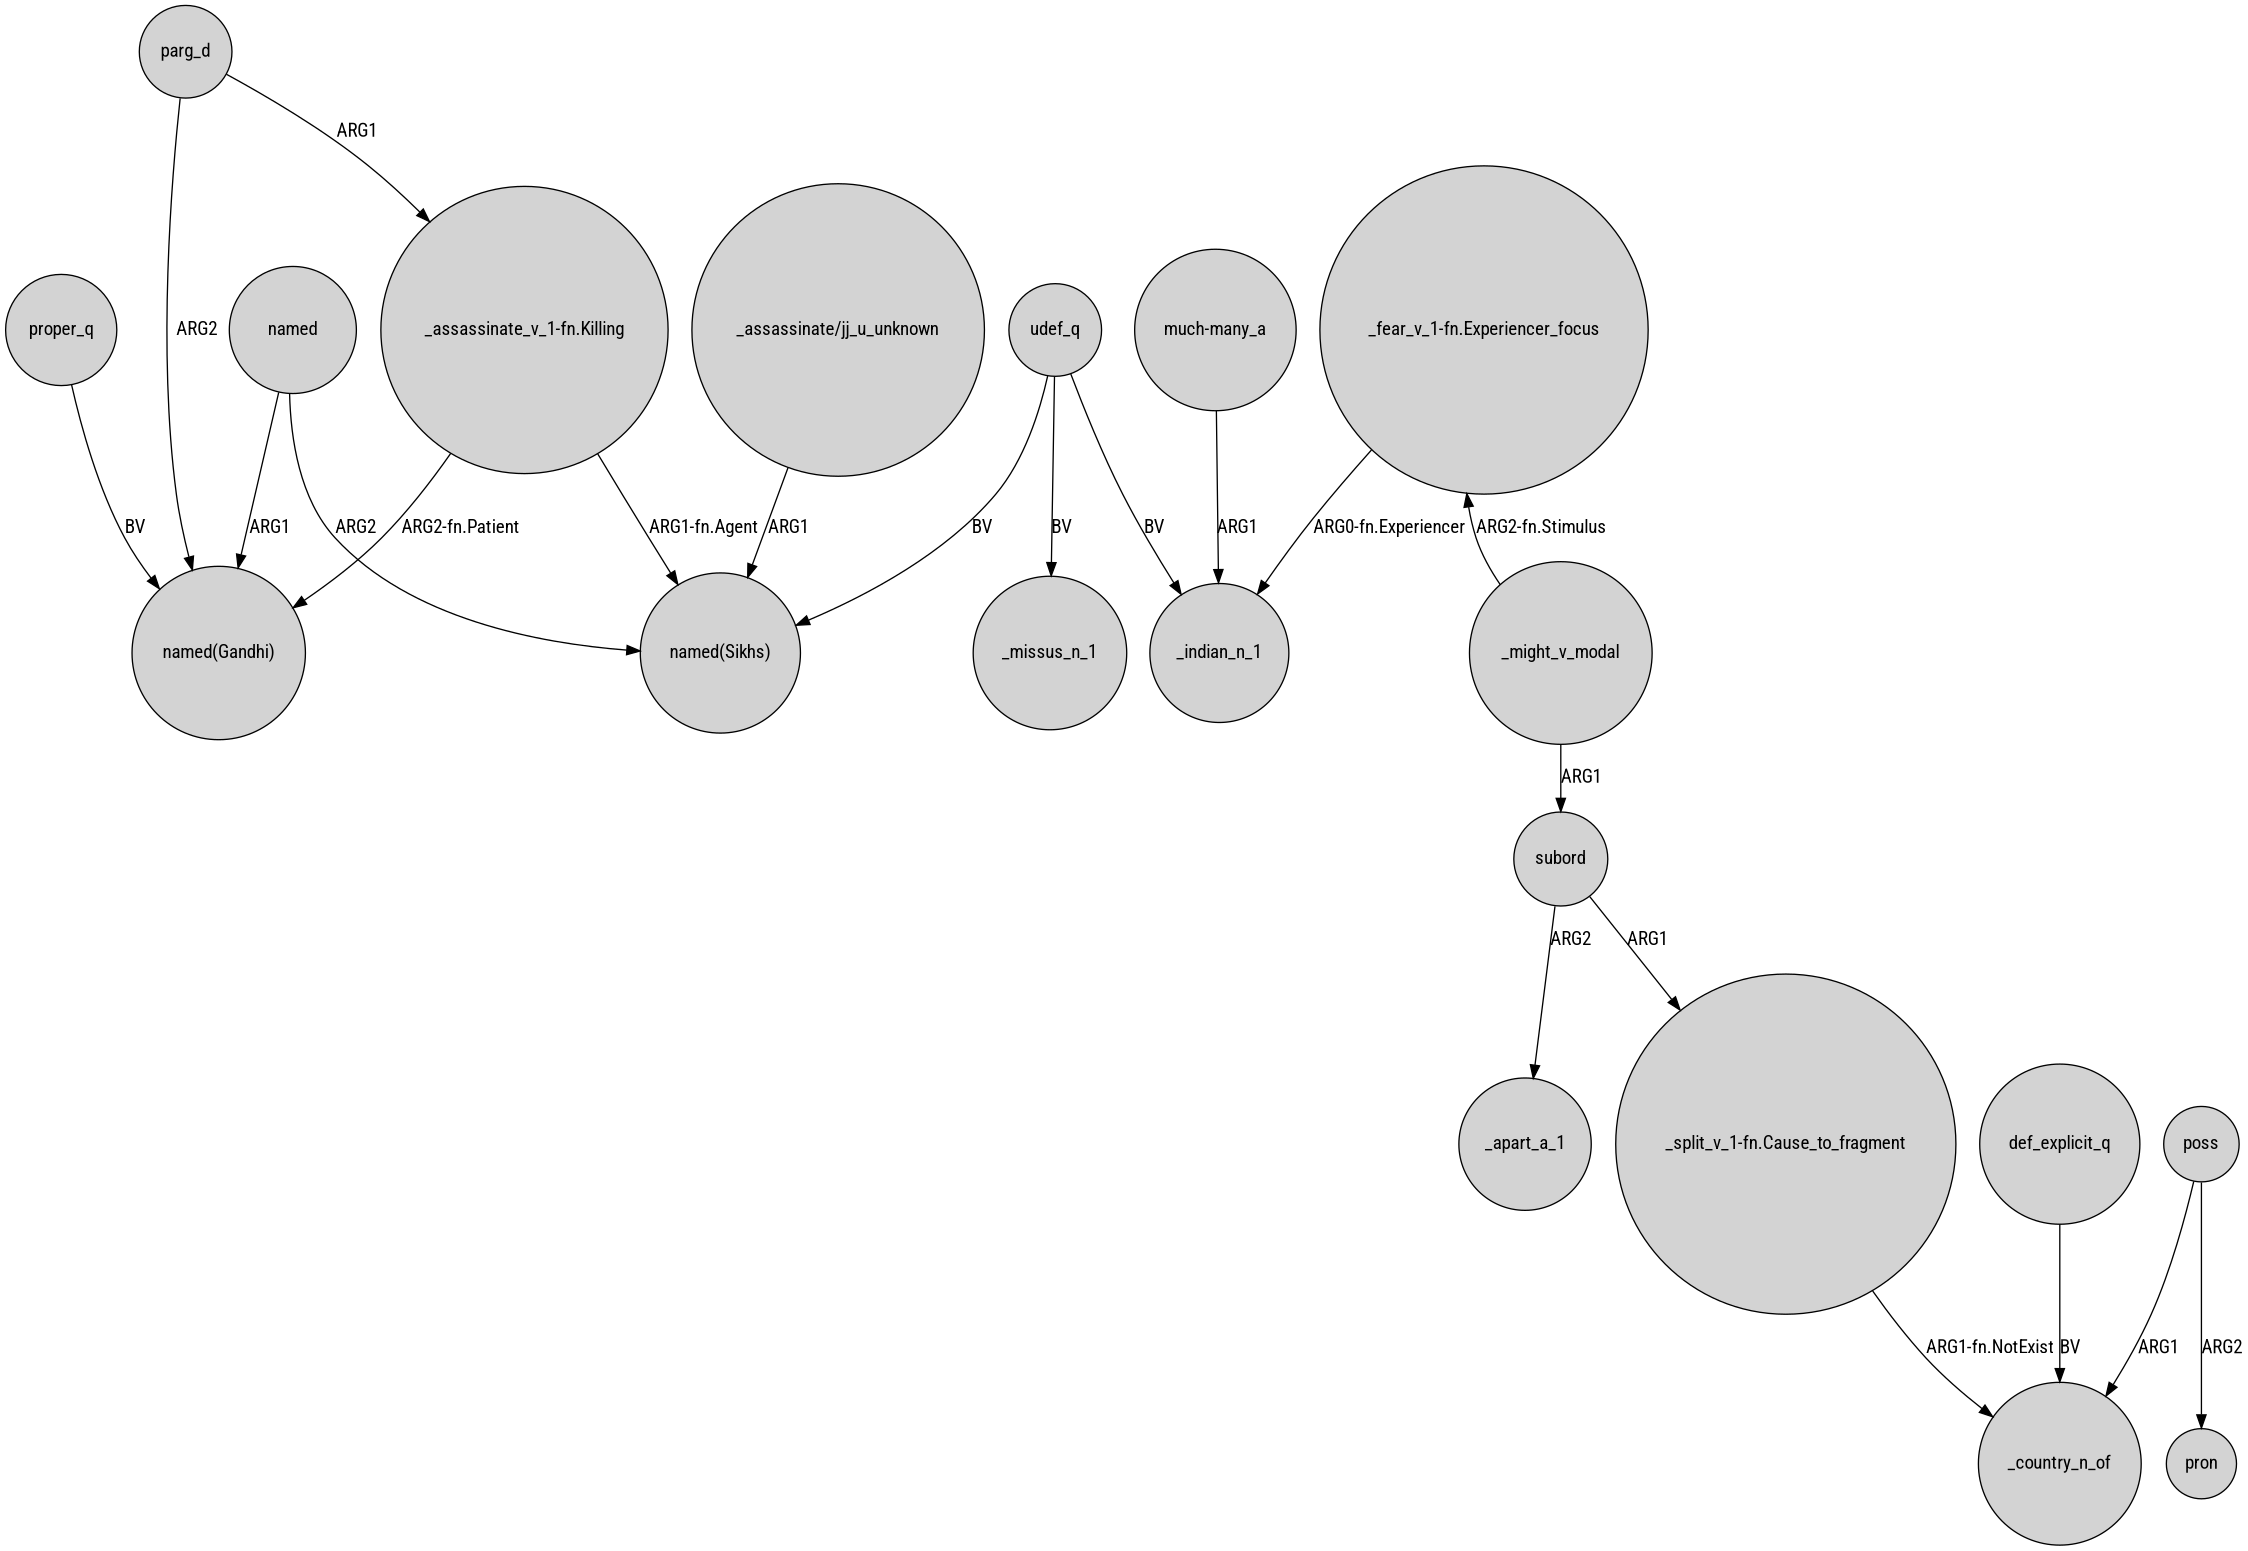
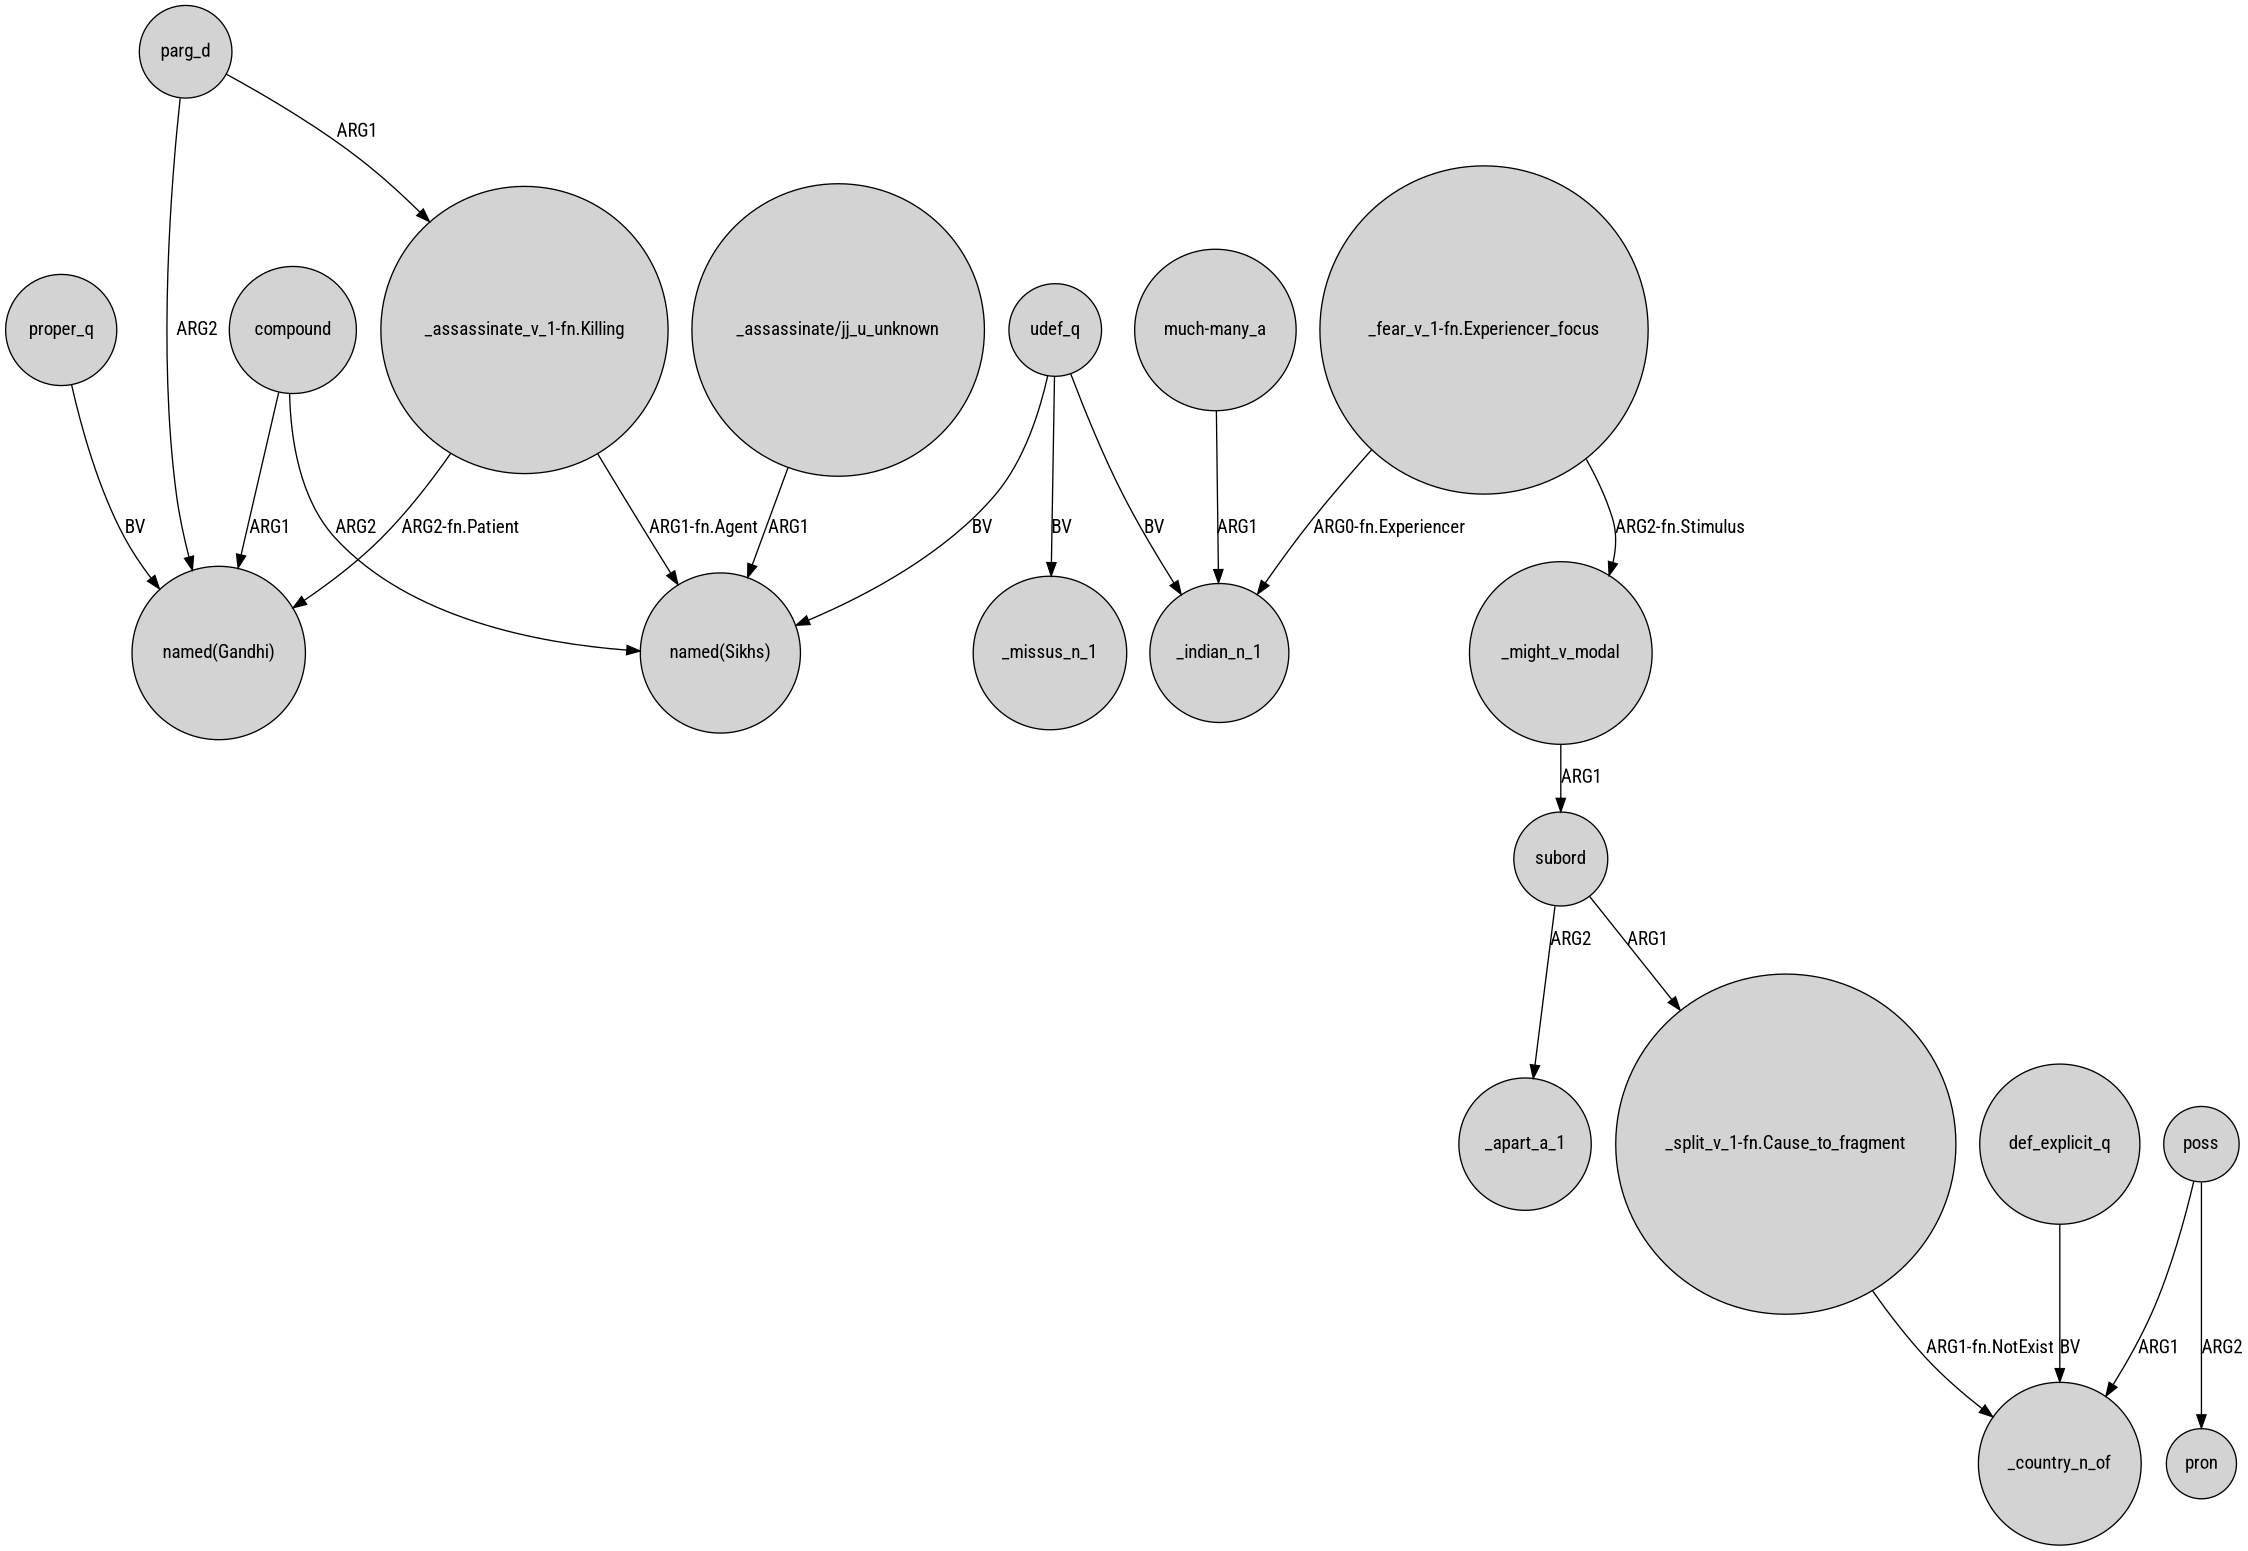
node "named": label "named" -> "compound"
edge "_might_v_modal" -> "_fear_v_1-fn.Experiencer_focus": reversed
